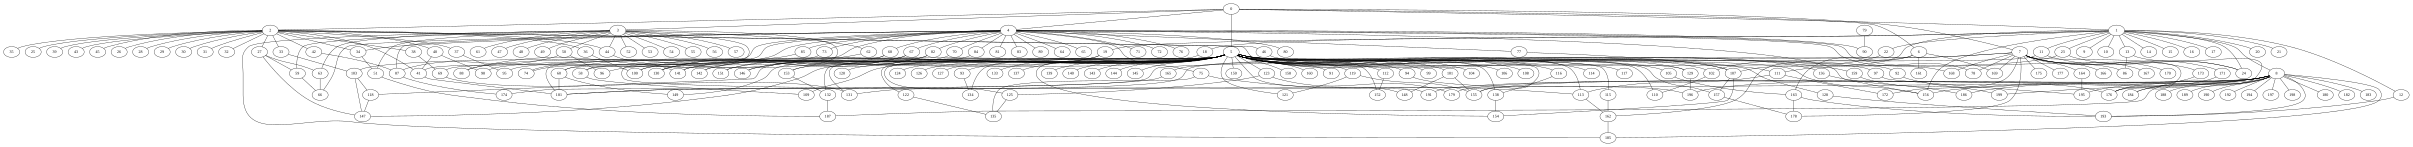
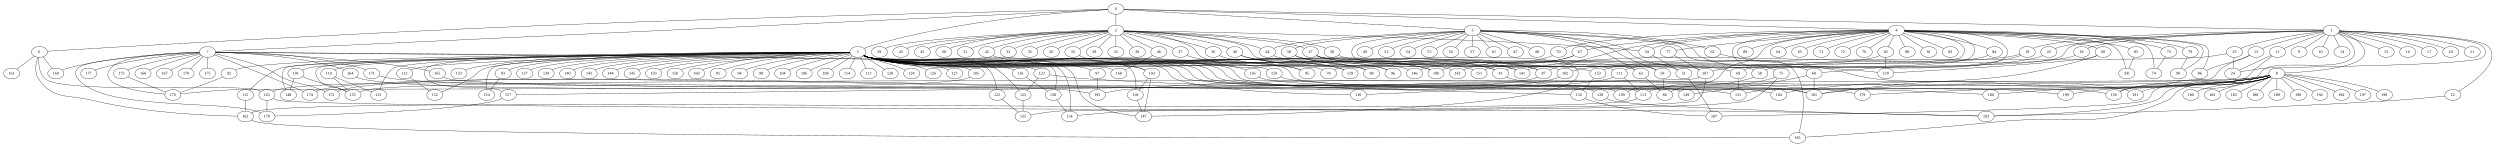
edge "4" -- "156": now "4" -- "79"
node "53": removed
node "196": removed
